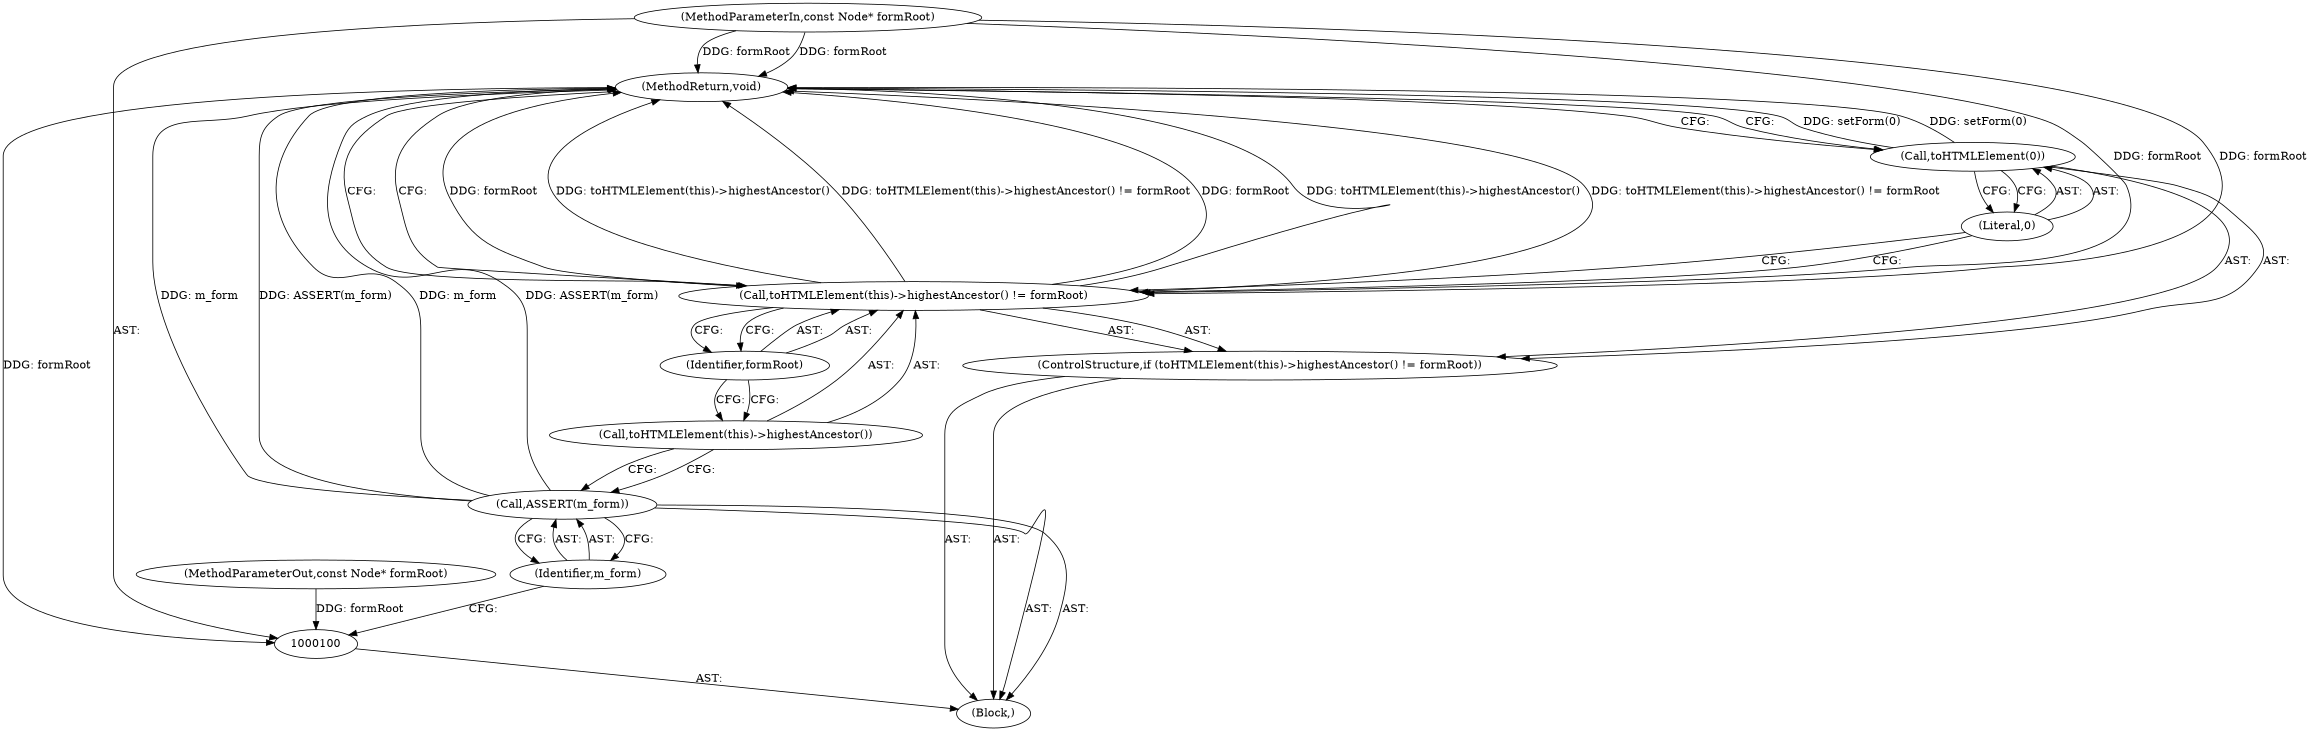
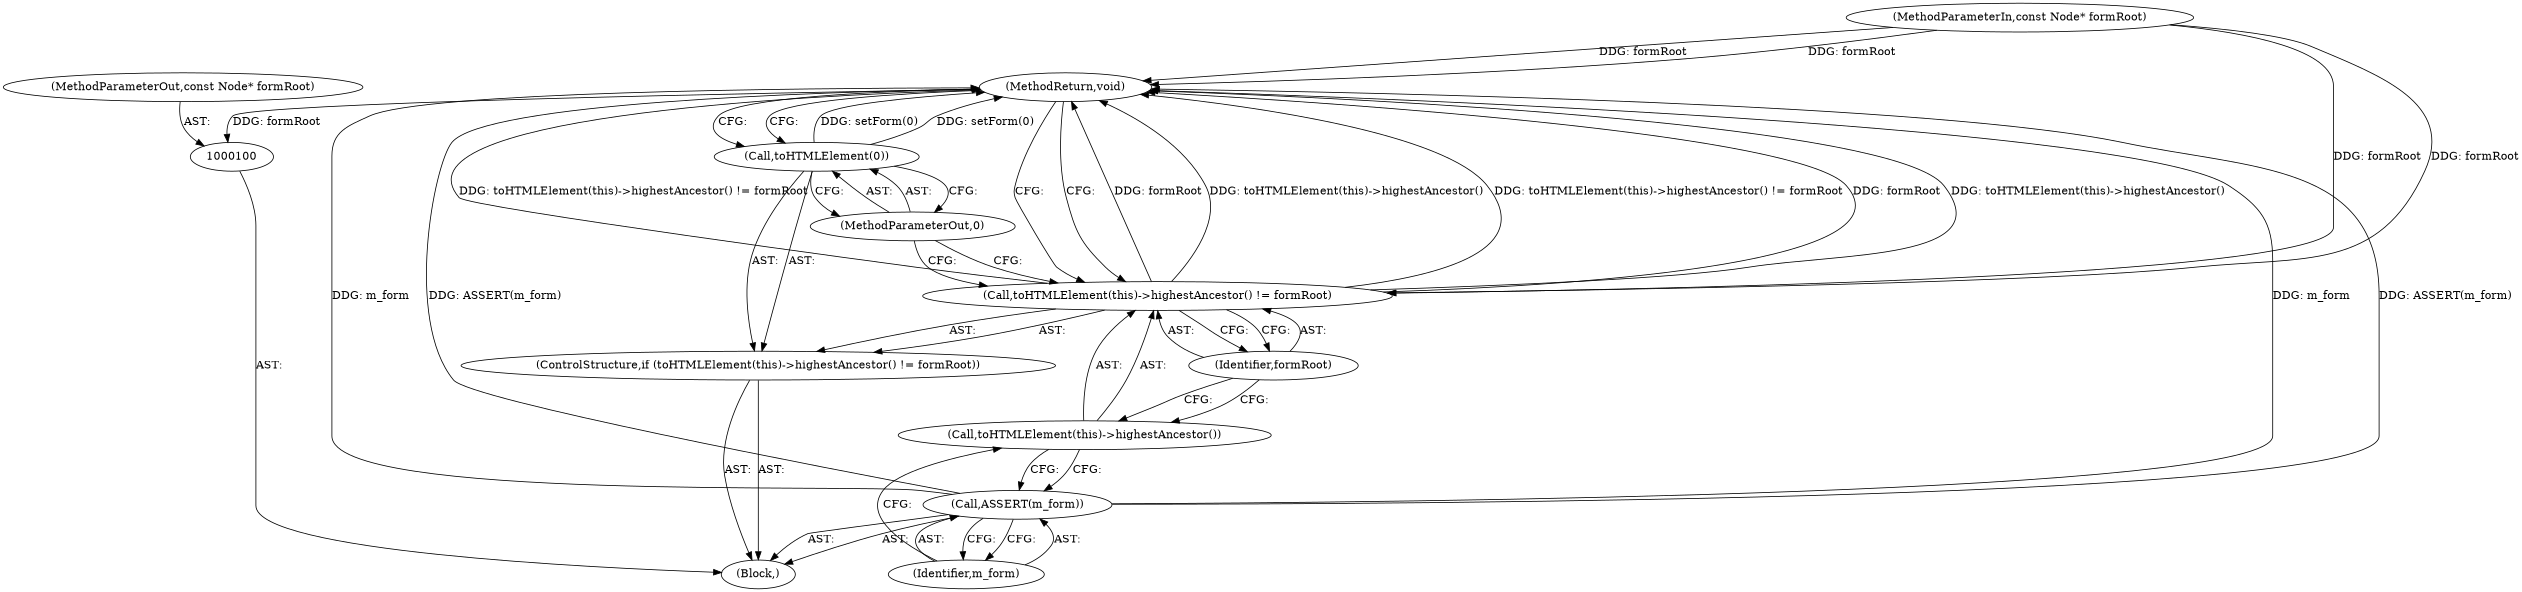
edge "(MethodParameterIn,const Node* formRoot)" -> "1000100": removed, label "AST:"
node "(Literal,0)": label "(Literal,0)" -> "(MethodParameterOut,0)"
edge "(MethodParameterOut,const Node* formRoot)" -> "1000100": label "DDG: formRoot" -> "AST: "
edge "(Identifier,m_form)" -> "1000100": now "(Identifier,m_form)" -> "(Call,toHTMLElement(this)->highestAncestor())"
